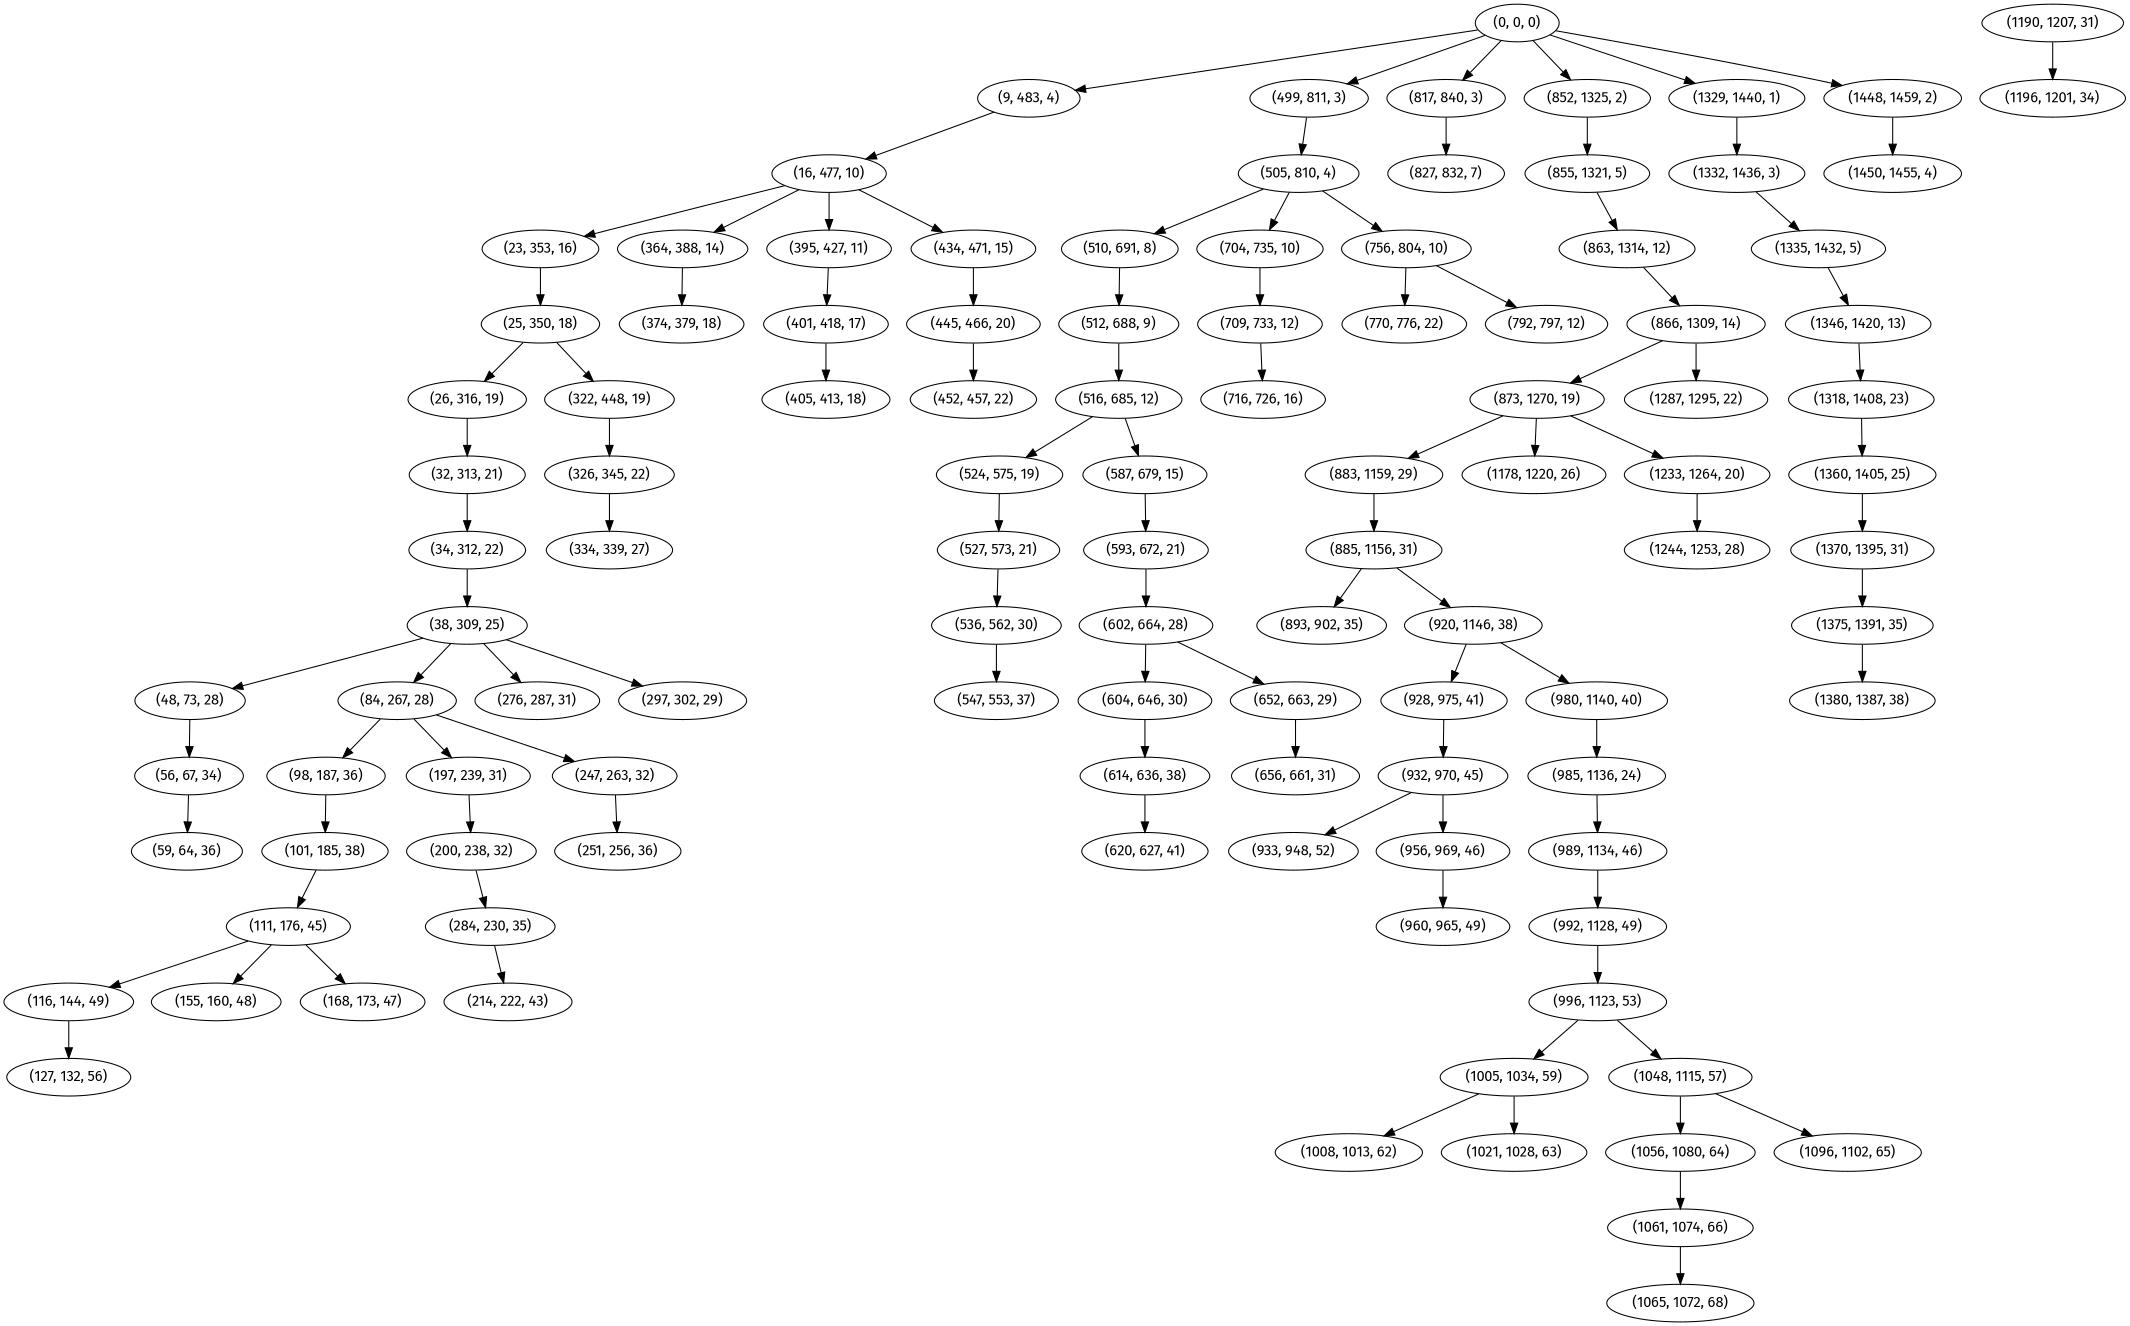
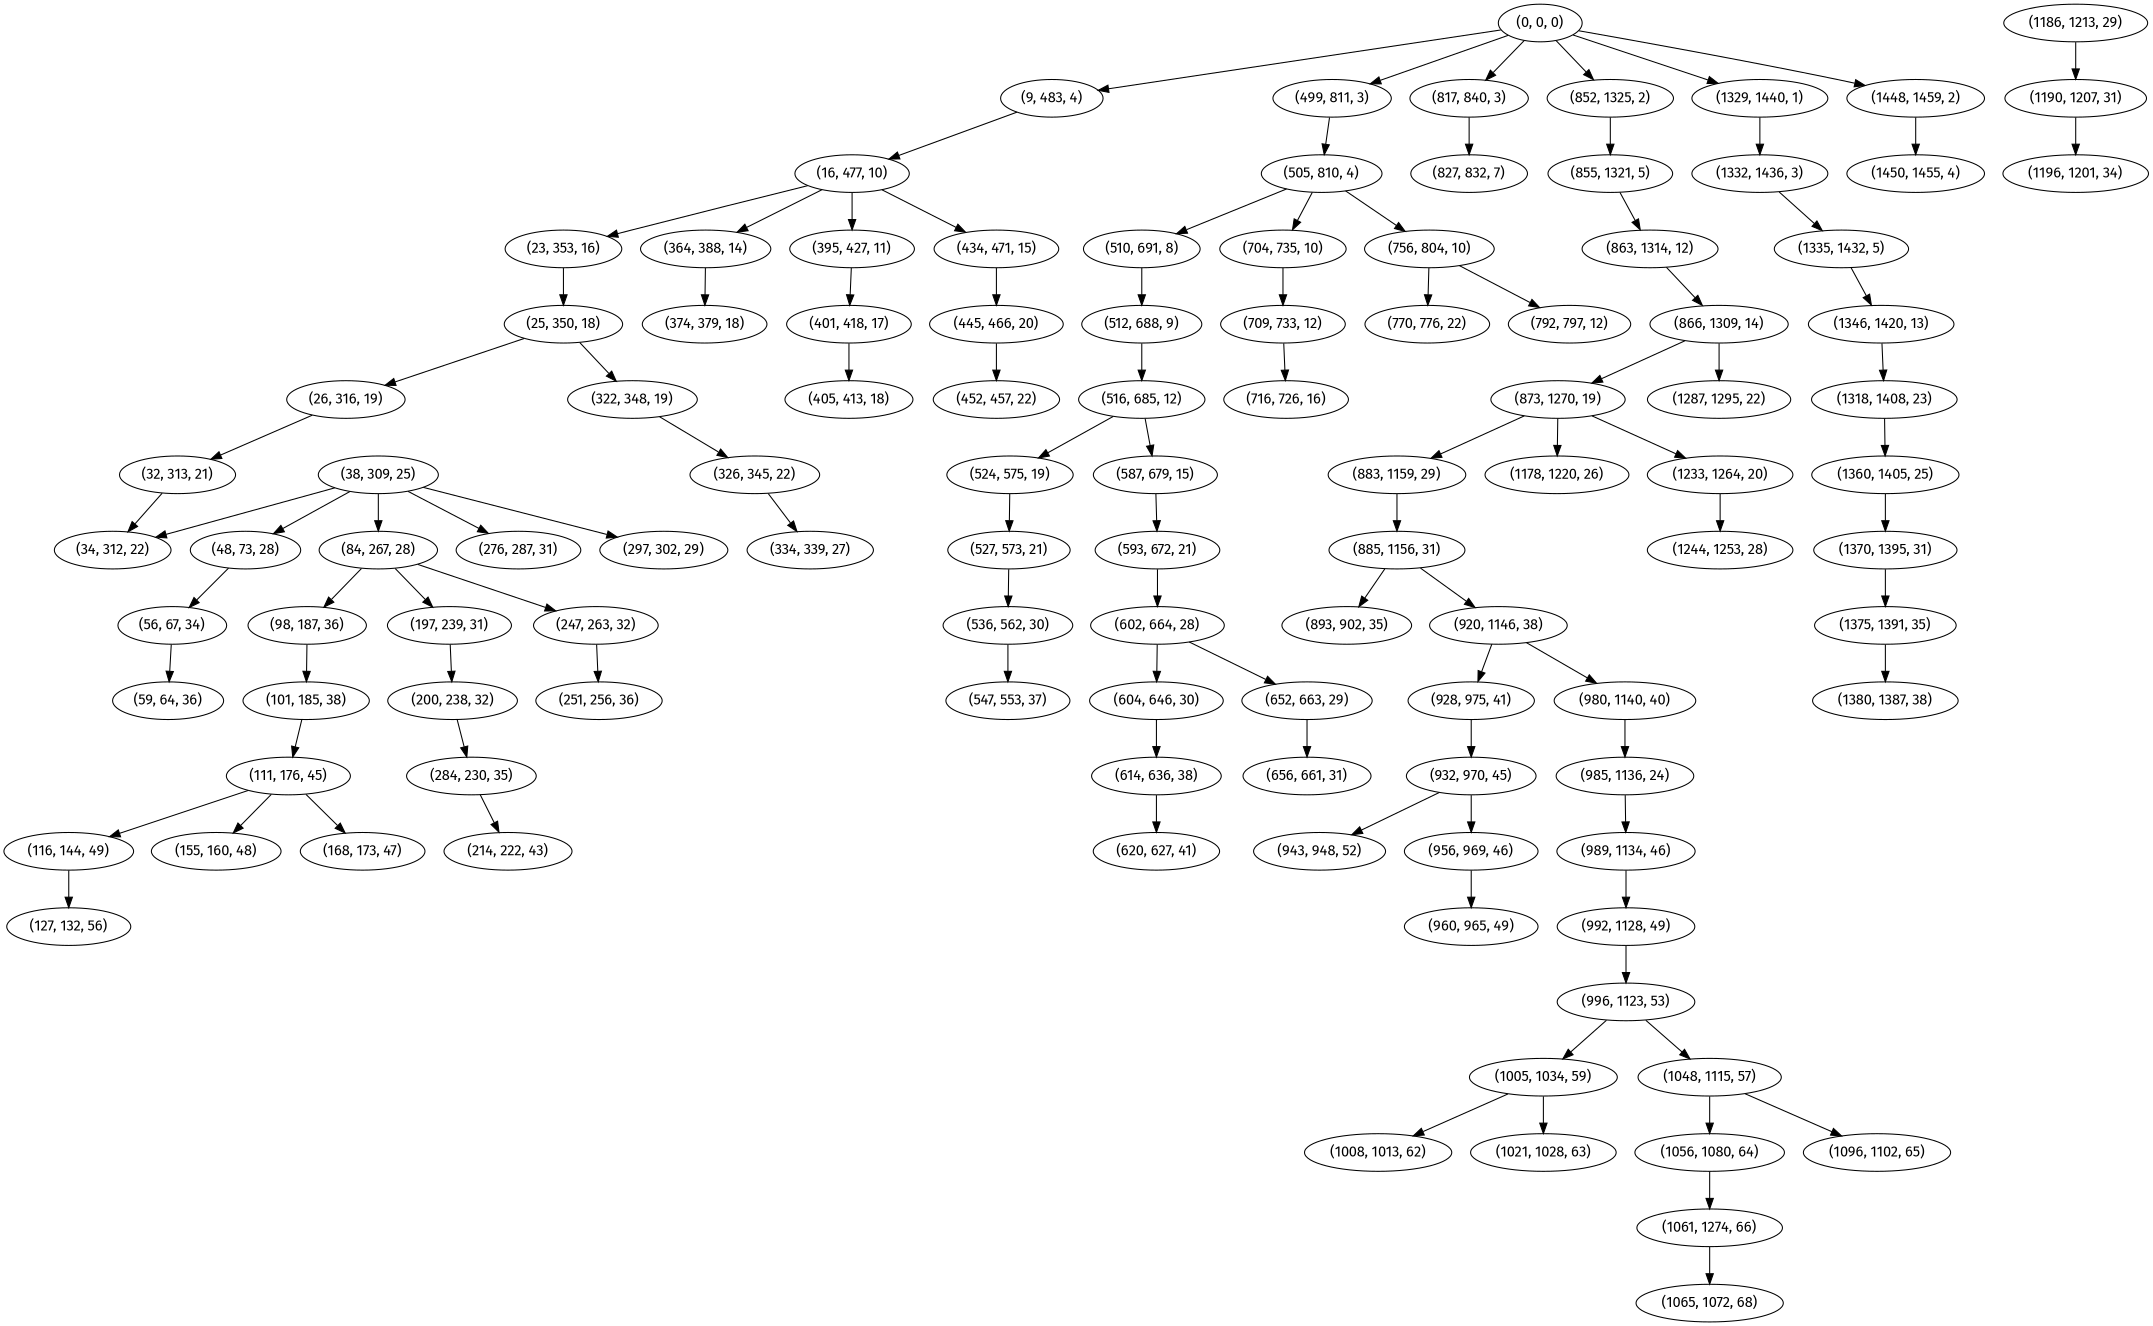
node "(1186, 1213, 29)": added
node "(322, 448, 19)": label "(322, 448, 19)" -> "(322, 348, 19)"
edge "(34, 312, 22)" -> "(38, 309, 25)": reversed
node "(933, 948, 52)": label "(933, 948, 52)" -> "(943, 948, 52)"
node "(1061, 1074, 66)": label "(1061, 1074, 66)" -> "(1061, 1274, 66)"
